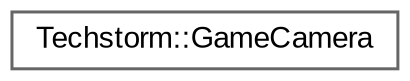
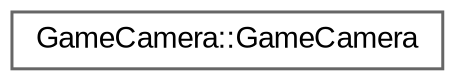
node "Techstorm::GameCamera": label "Techstorm::GameCamera" -> "GameCamera::GameCamera"
